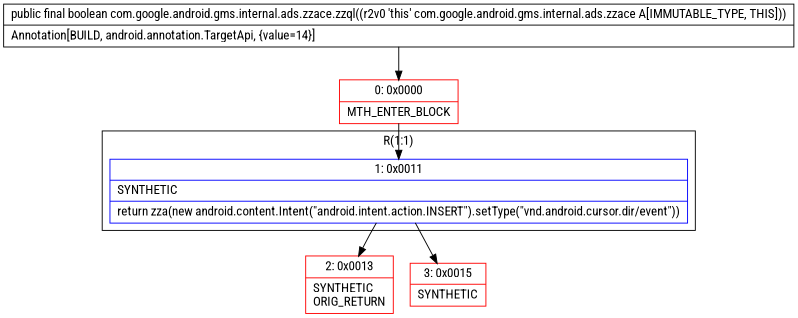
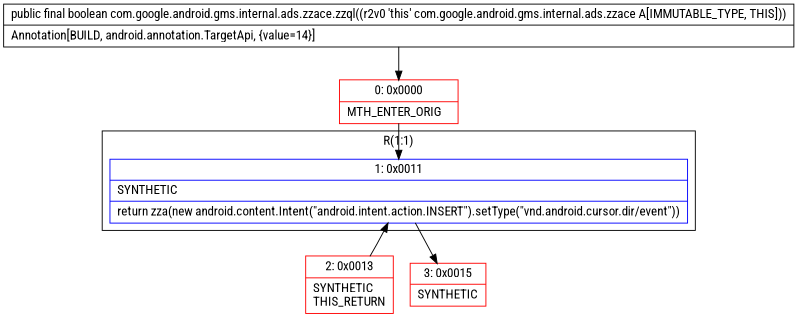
node "0: 0x0000": text "MTH_ENTER_BLOCK" -> "MTH_ENTER_ORIG"
edge "1: 0x0011" -> "2: 0x0013": reversed
node "2: 0x0013": text "ORIG_RETURN" -> "THIS_RETURN"
